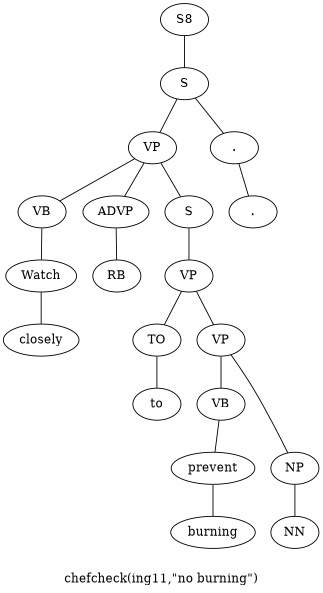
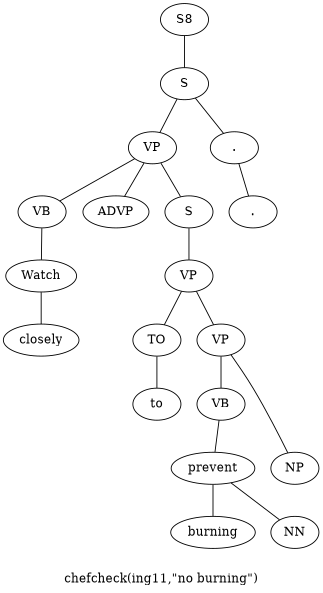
node "RB": removed
edge "NP" -- "NN": now "prevent" -- "NN"
